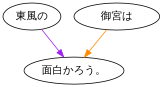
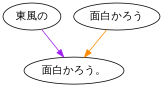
node "御宮は": label "御宮は" -> "面白かろう"
